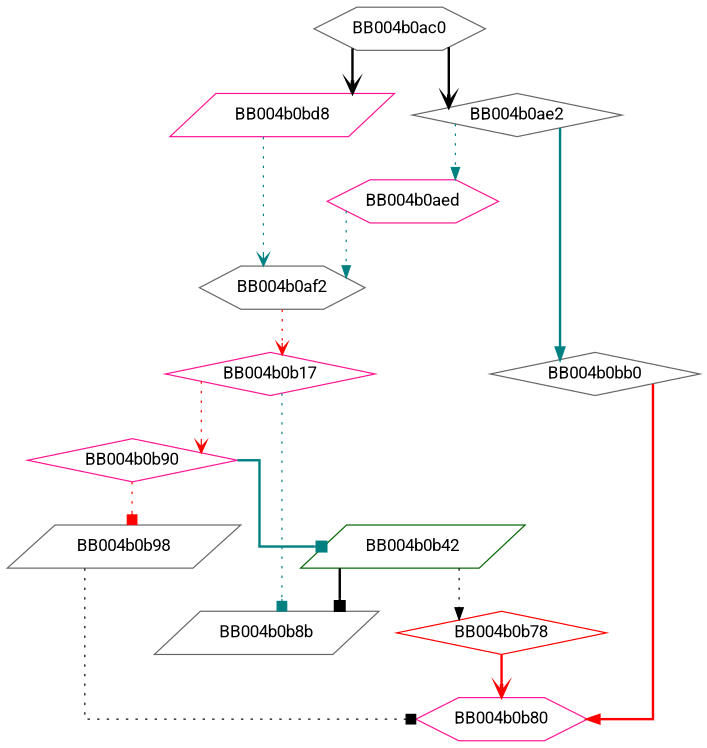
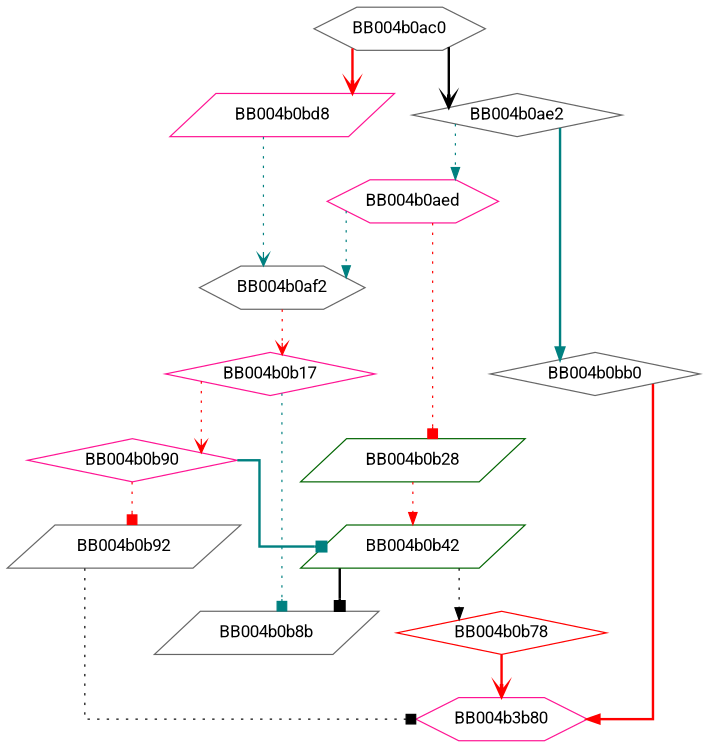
edge "BB004b0ac0" -> "BB004b0bd8": color black -> red
node "BB004b0b28": added
node "BB004b0b98": label "BB004b0b98" -> "BB004b0b92"
node "BB004b0b80": label "BB004b0b80" -> "BB004b3b80"
